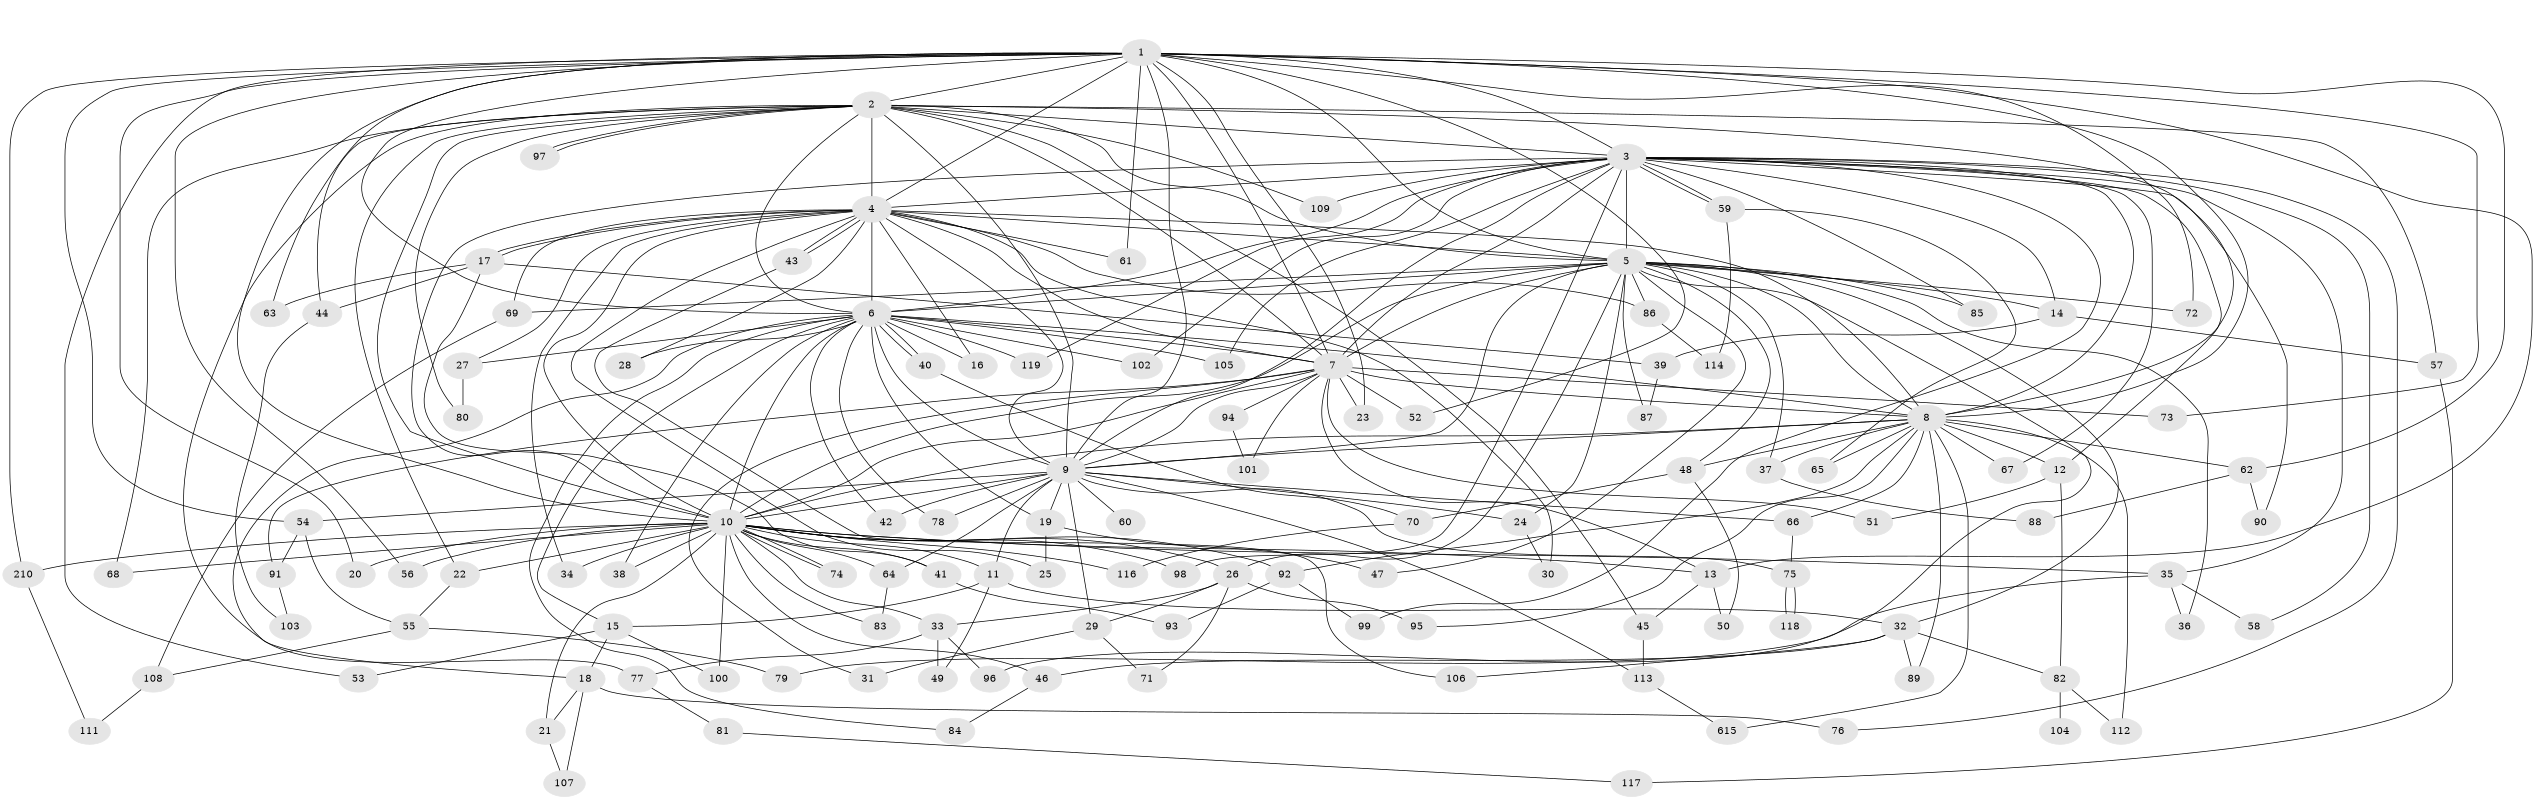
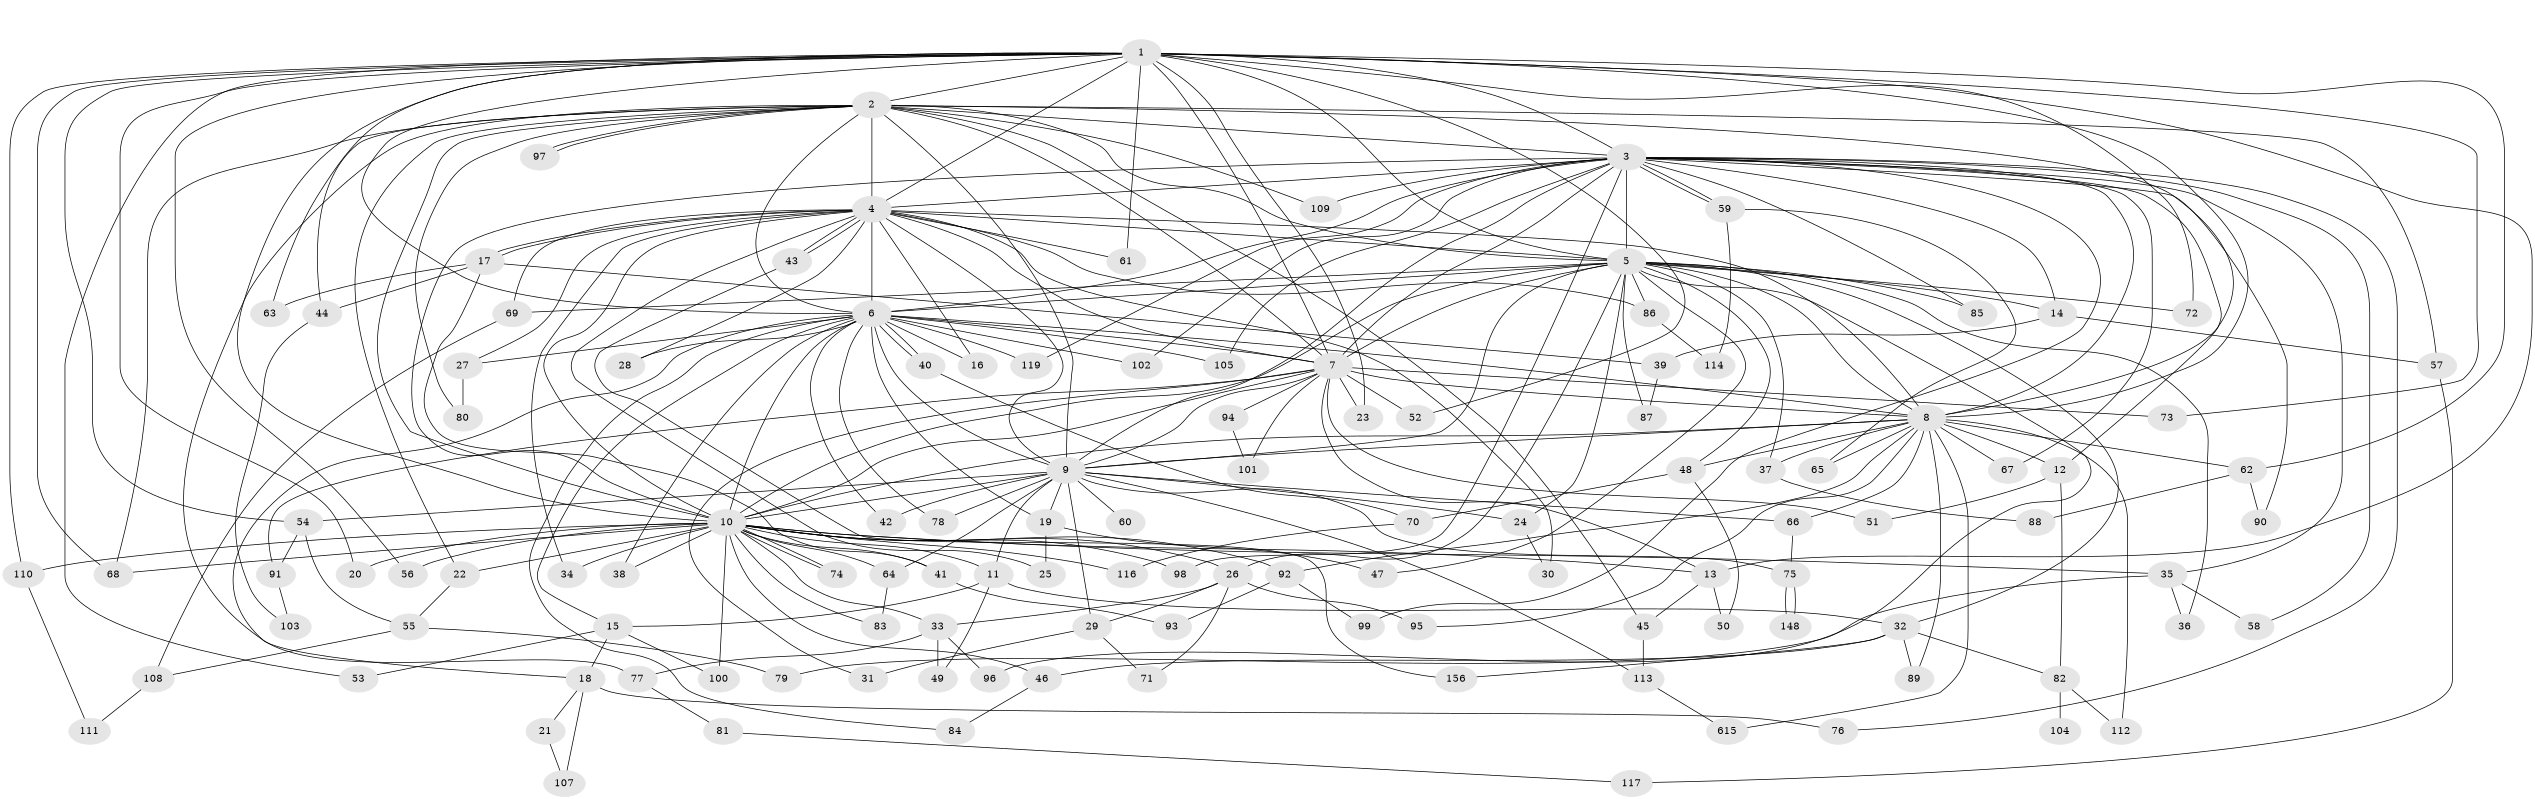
edge "1" -- "9": now "1" -- "68"
node "210": label "210" -> "110"
edge "10" -- "21": removed
node "118": label "118" -> "148"
node "106": label "106" -> "156"
